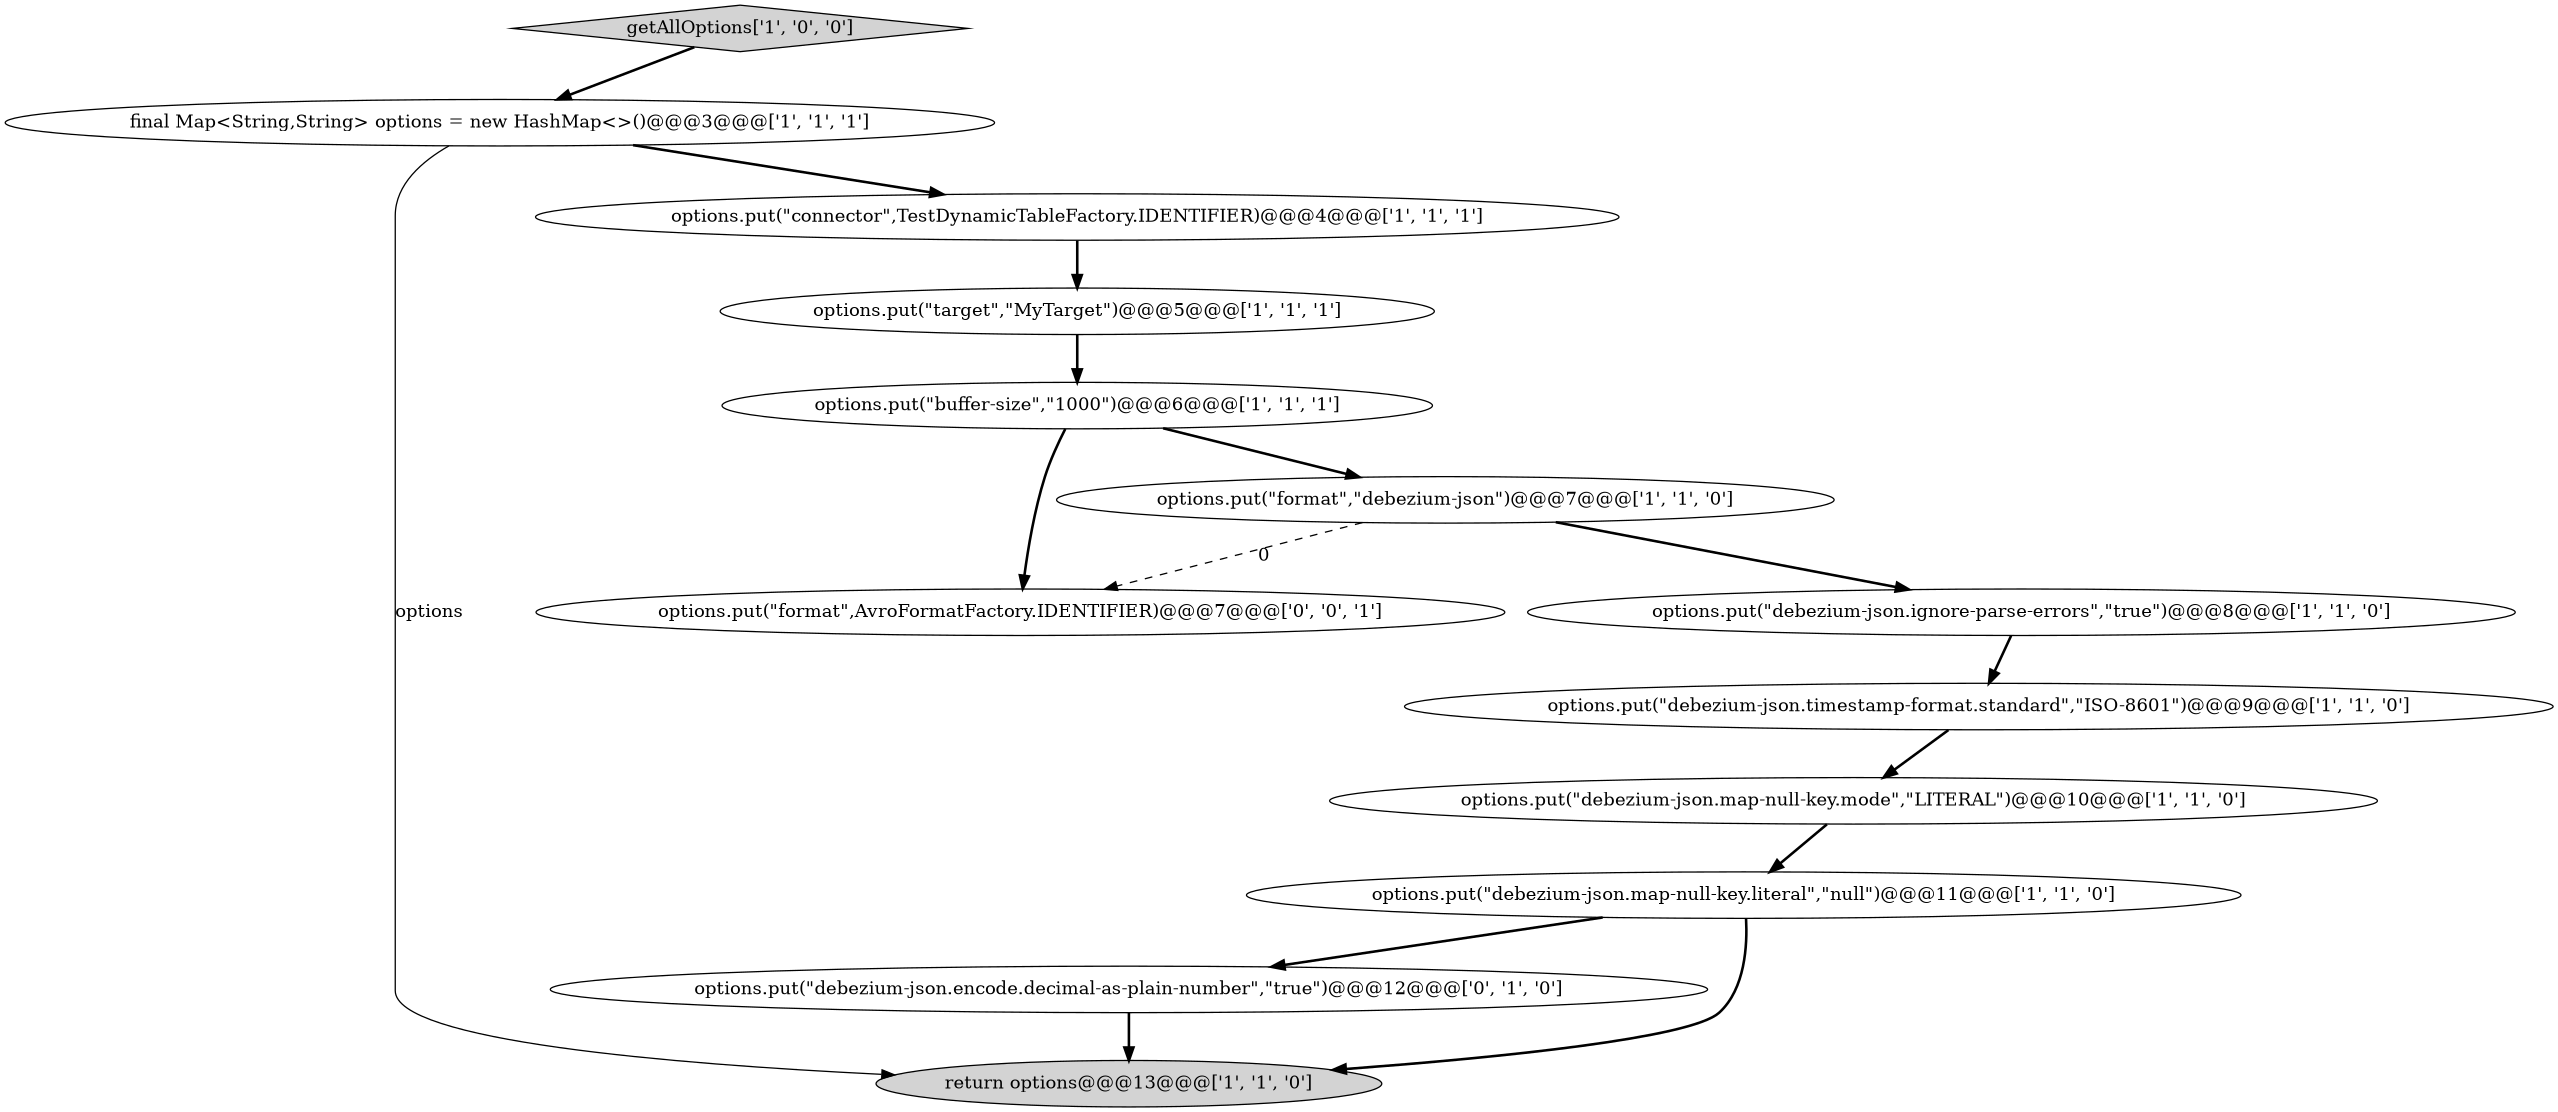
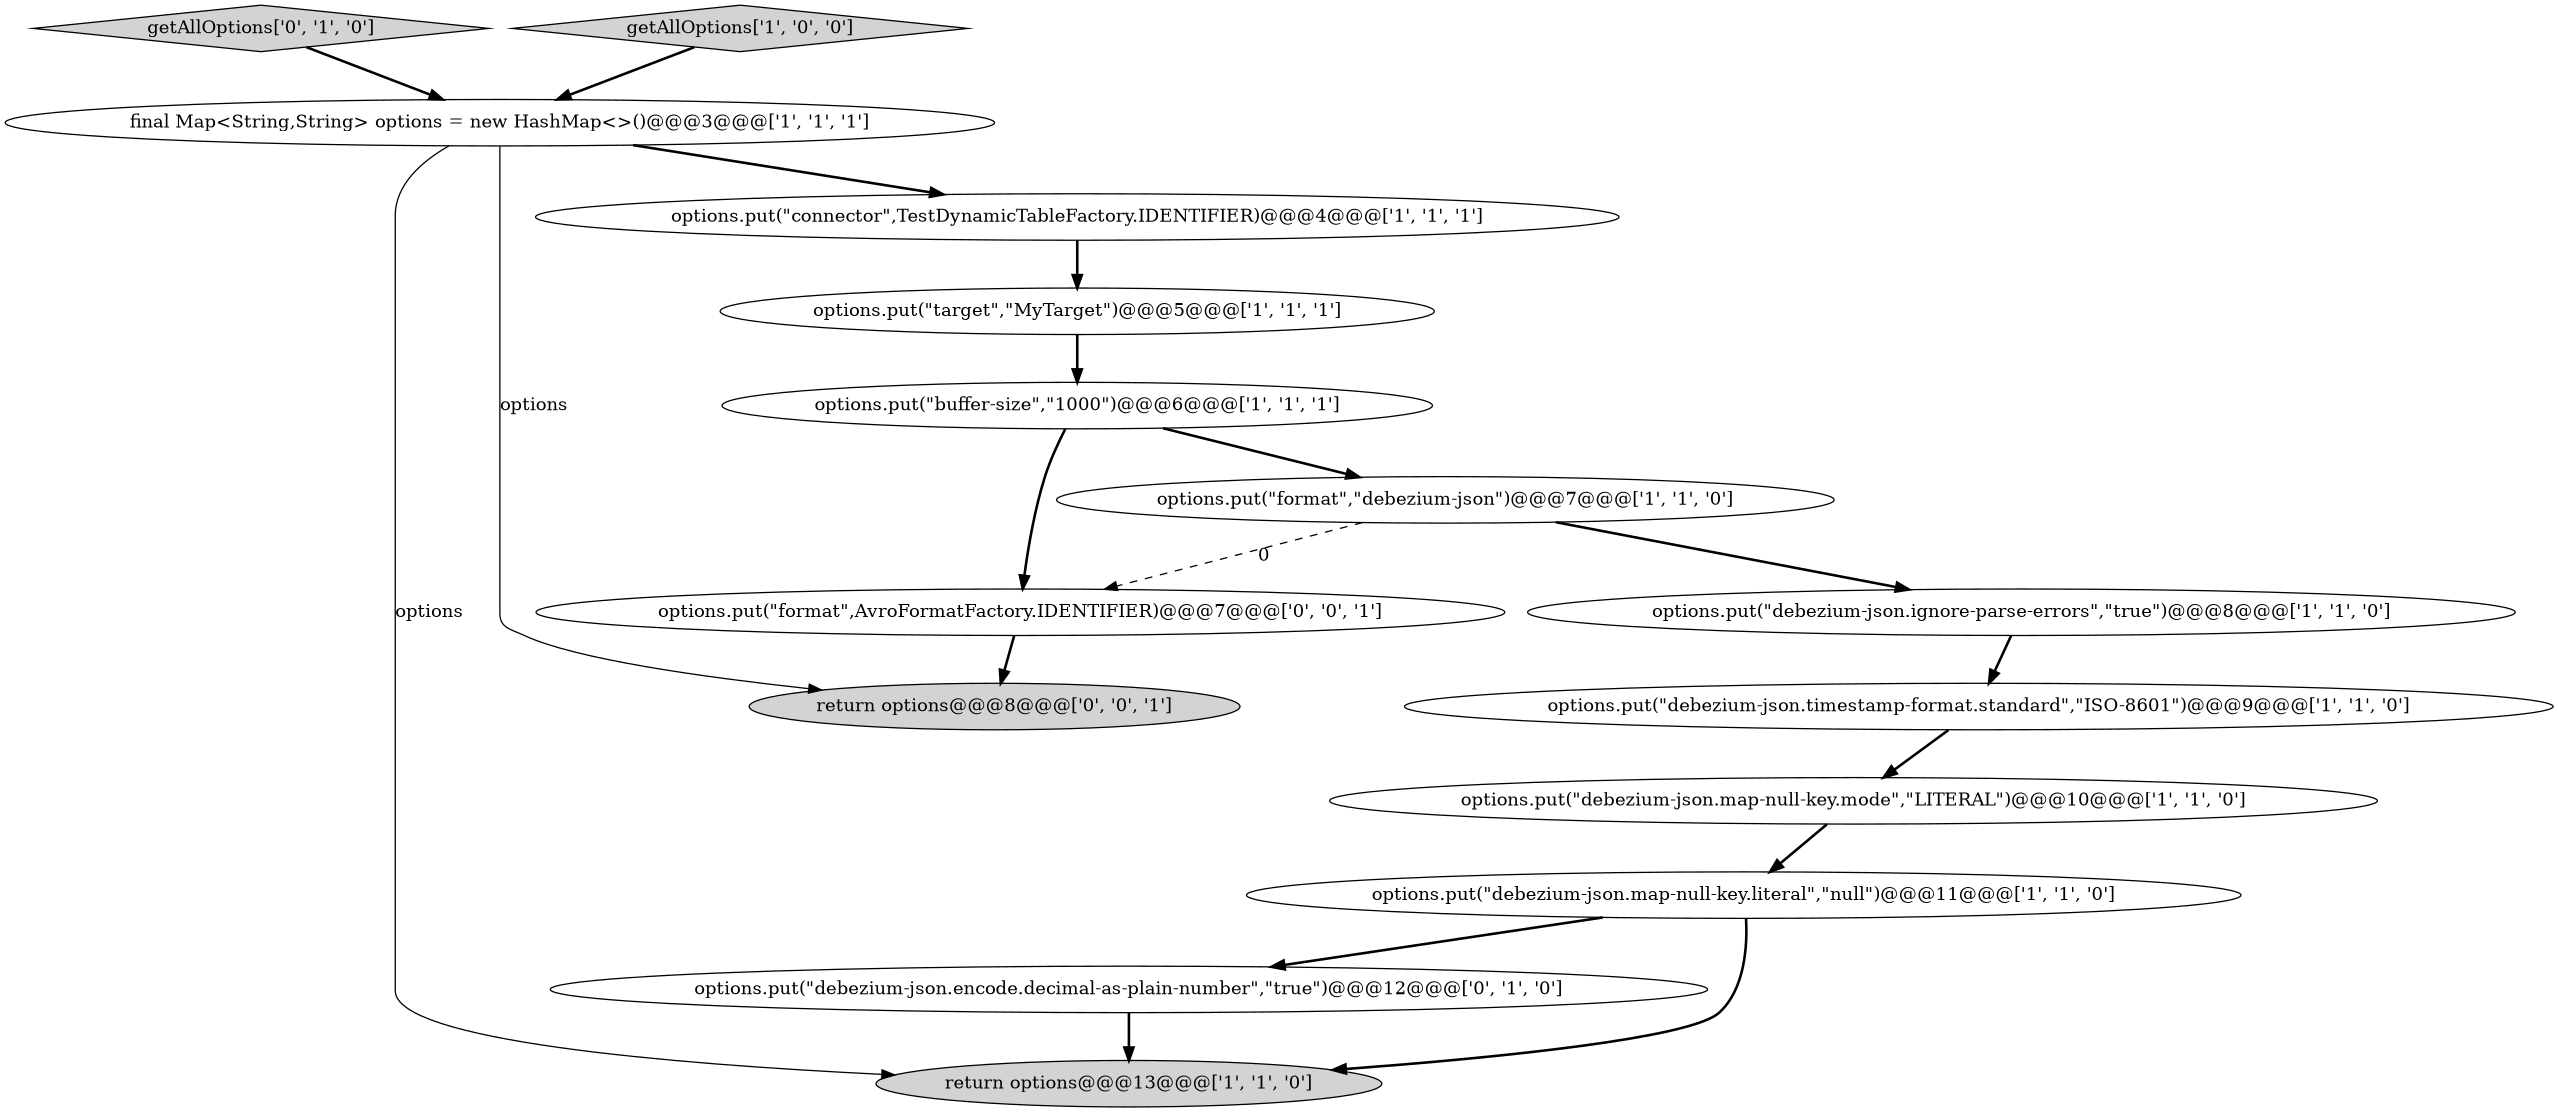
node "getAllOptions['0', '1', '0']": added
node "return options@@@8@@@['0', '0', '1']": added
